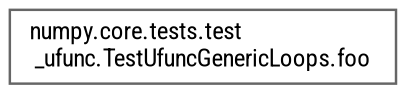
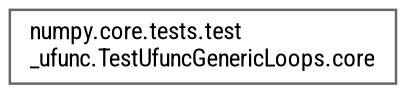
node "numpy.core.tests.test _ufunc.TestUfuncGenericLoops.foo": label "numpy.core.tests.test _ufunc.TestUfuncGenericLoops.foo" -> "numpy.core.tests.test _ufunc.TestUfuncGenericLoops.core"
